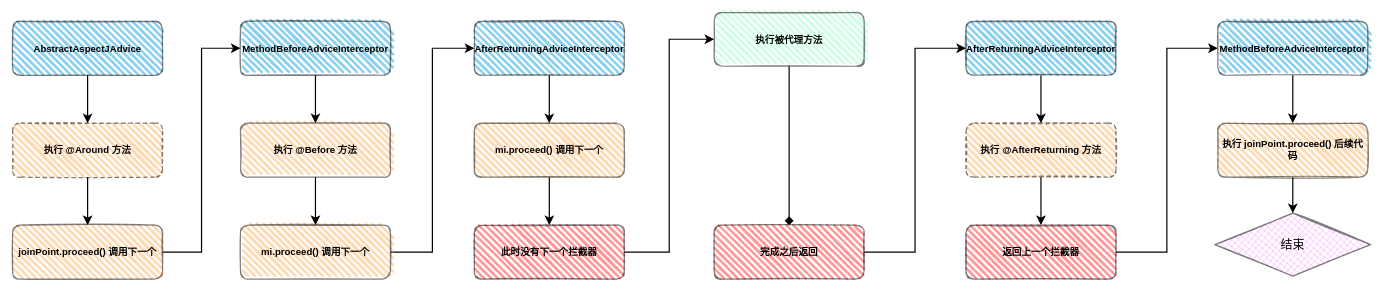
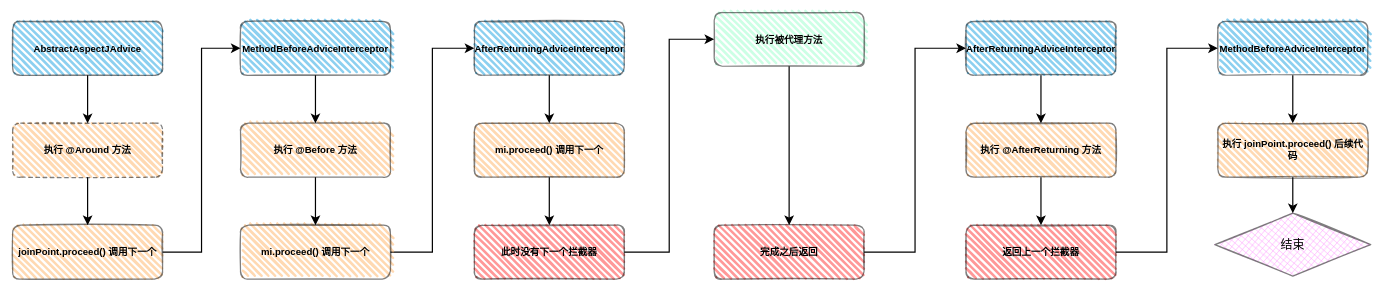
node "执行 @AfterReturning 方法": style dashed -> solid
edge "执行被代理方法" -> "完成之后返回": arrowhead diamond -> classic
